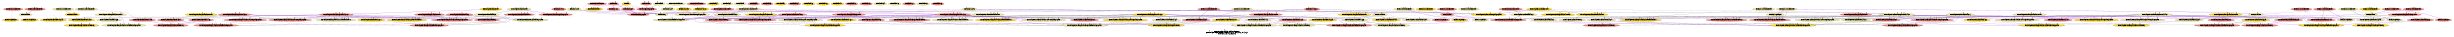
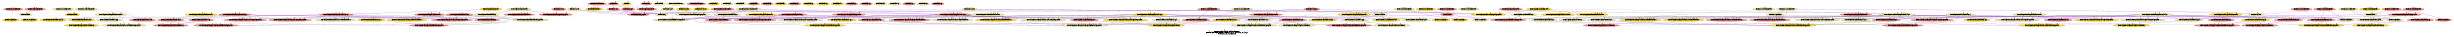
node "RL_resultGetters_fsm_every_fired__dreg_update": label "RL_resultGetters_fsm_every_fired__dreg_update" -> "RL_resultGetters_fsm_state_fired__dreg_update"
node "RL_test1_1_0_get_input": fillcolor salmon -> gold
node "RL_resultGetters_2_fsm_par_blocks_4_state_handle_abort": added
edge "RL_test1_arbiter" -> "RL_resultGetters_1_fsm_par_blocks_2_state_fired__dreg_update": now "RL_test1_arbiter" -> "RL_resultGetters_1_fsm_action_l211c9"
